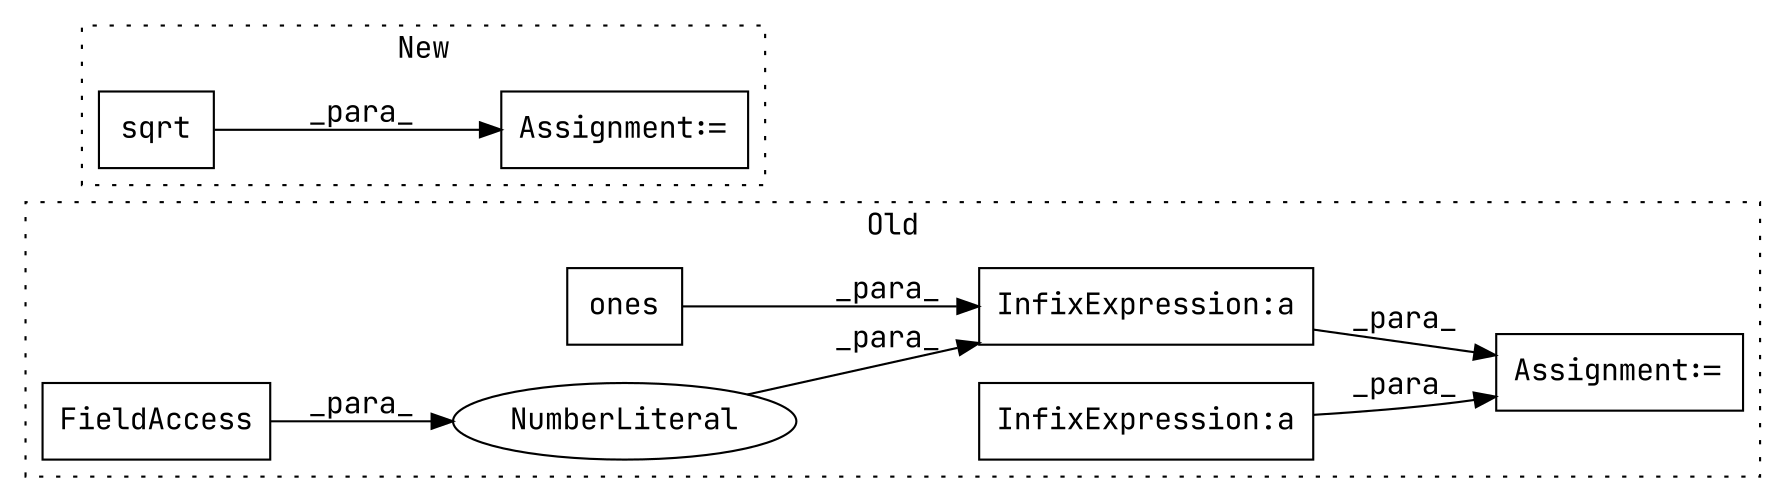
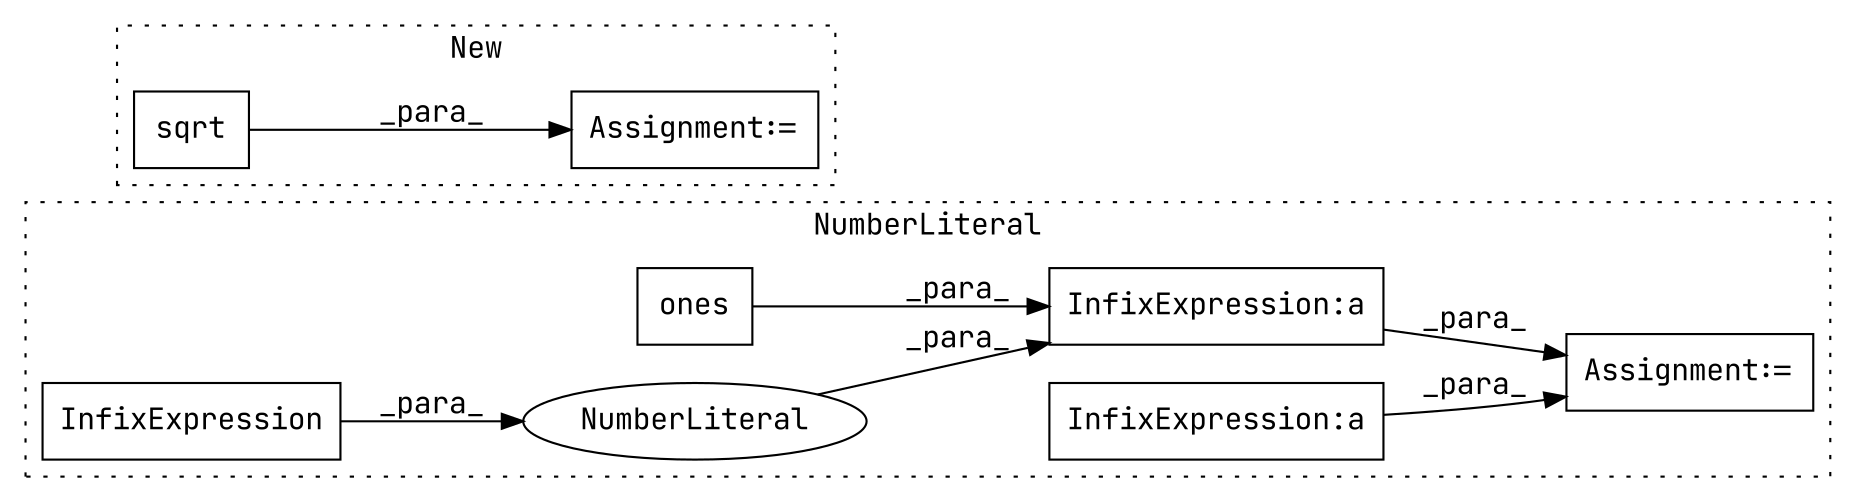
cluster "Old": label "Old" -> "NumberLiteral"
node "FieldAccess": label "FieldAccess" -> "InfixExpression"
